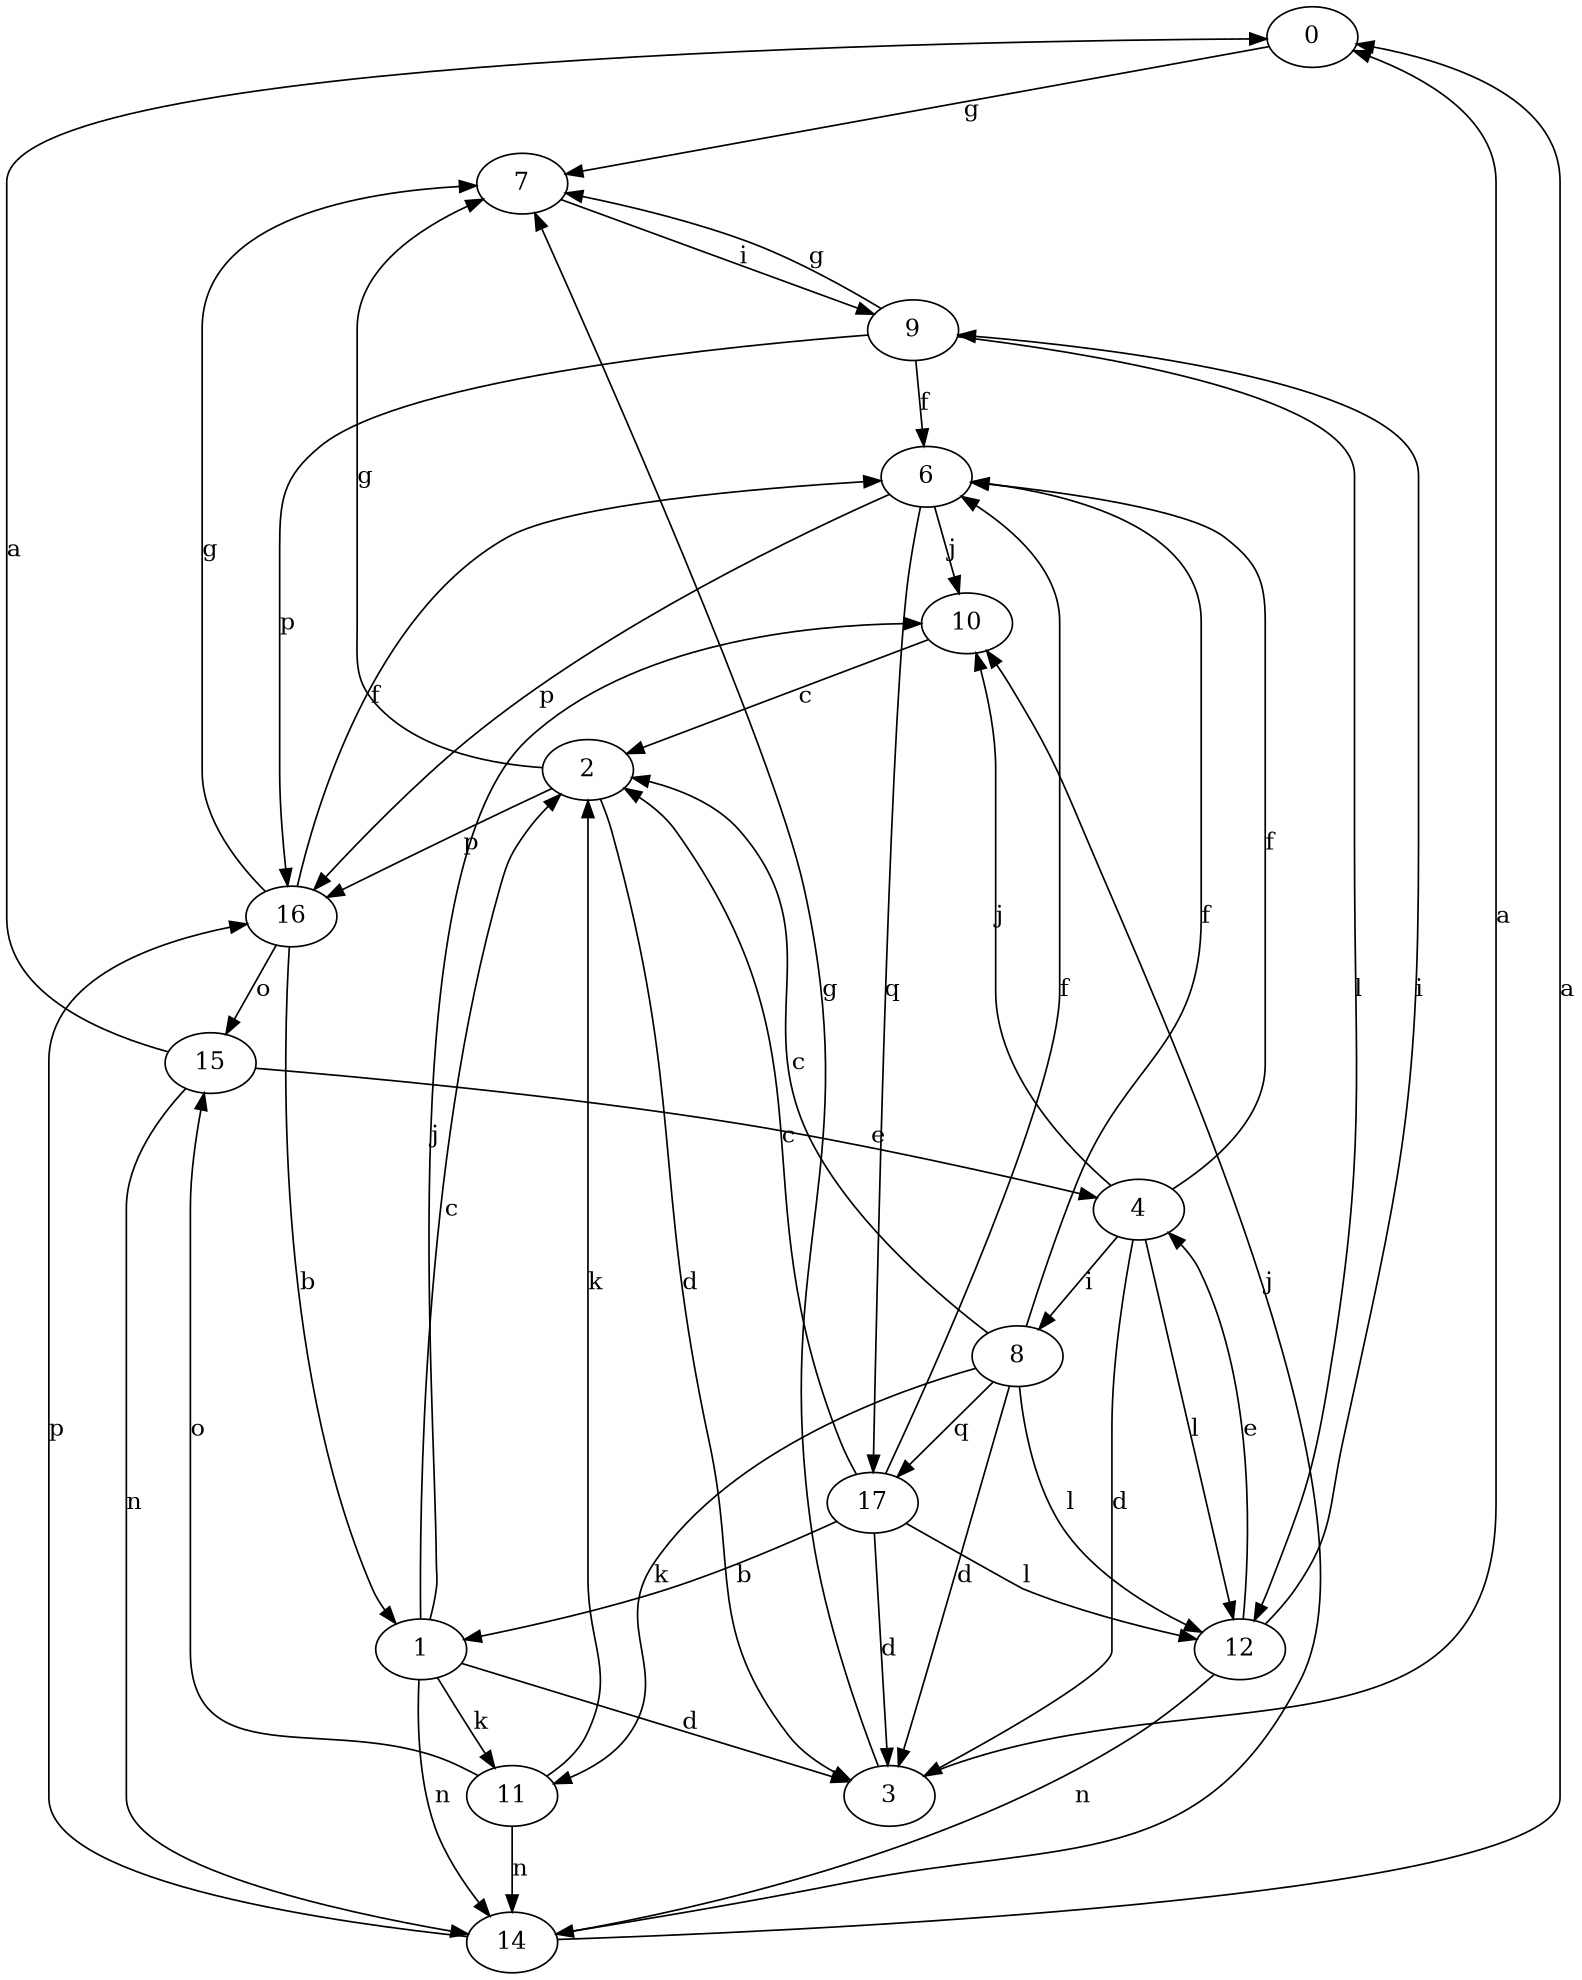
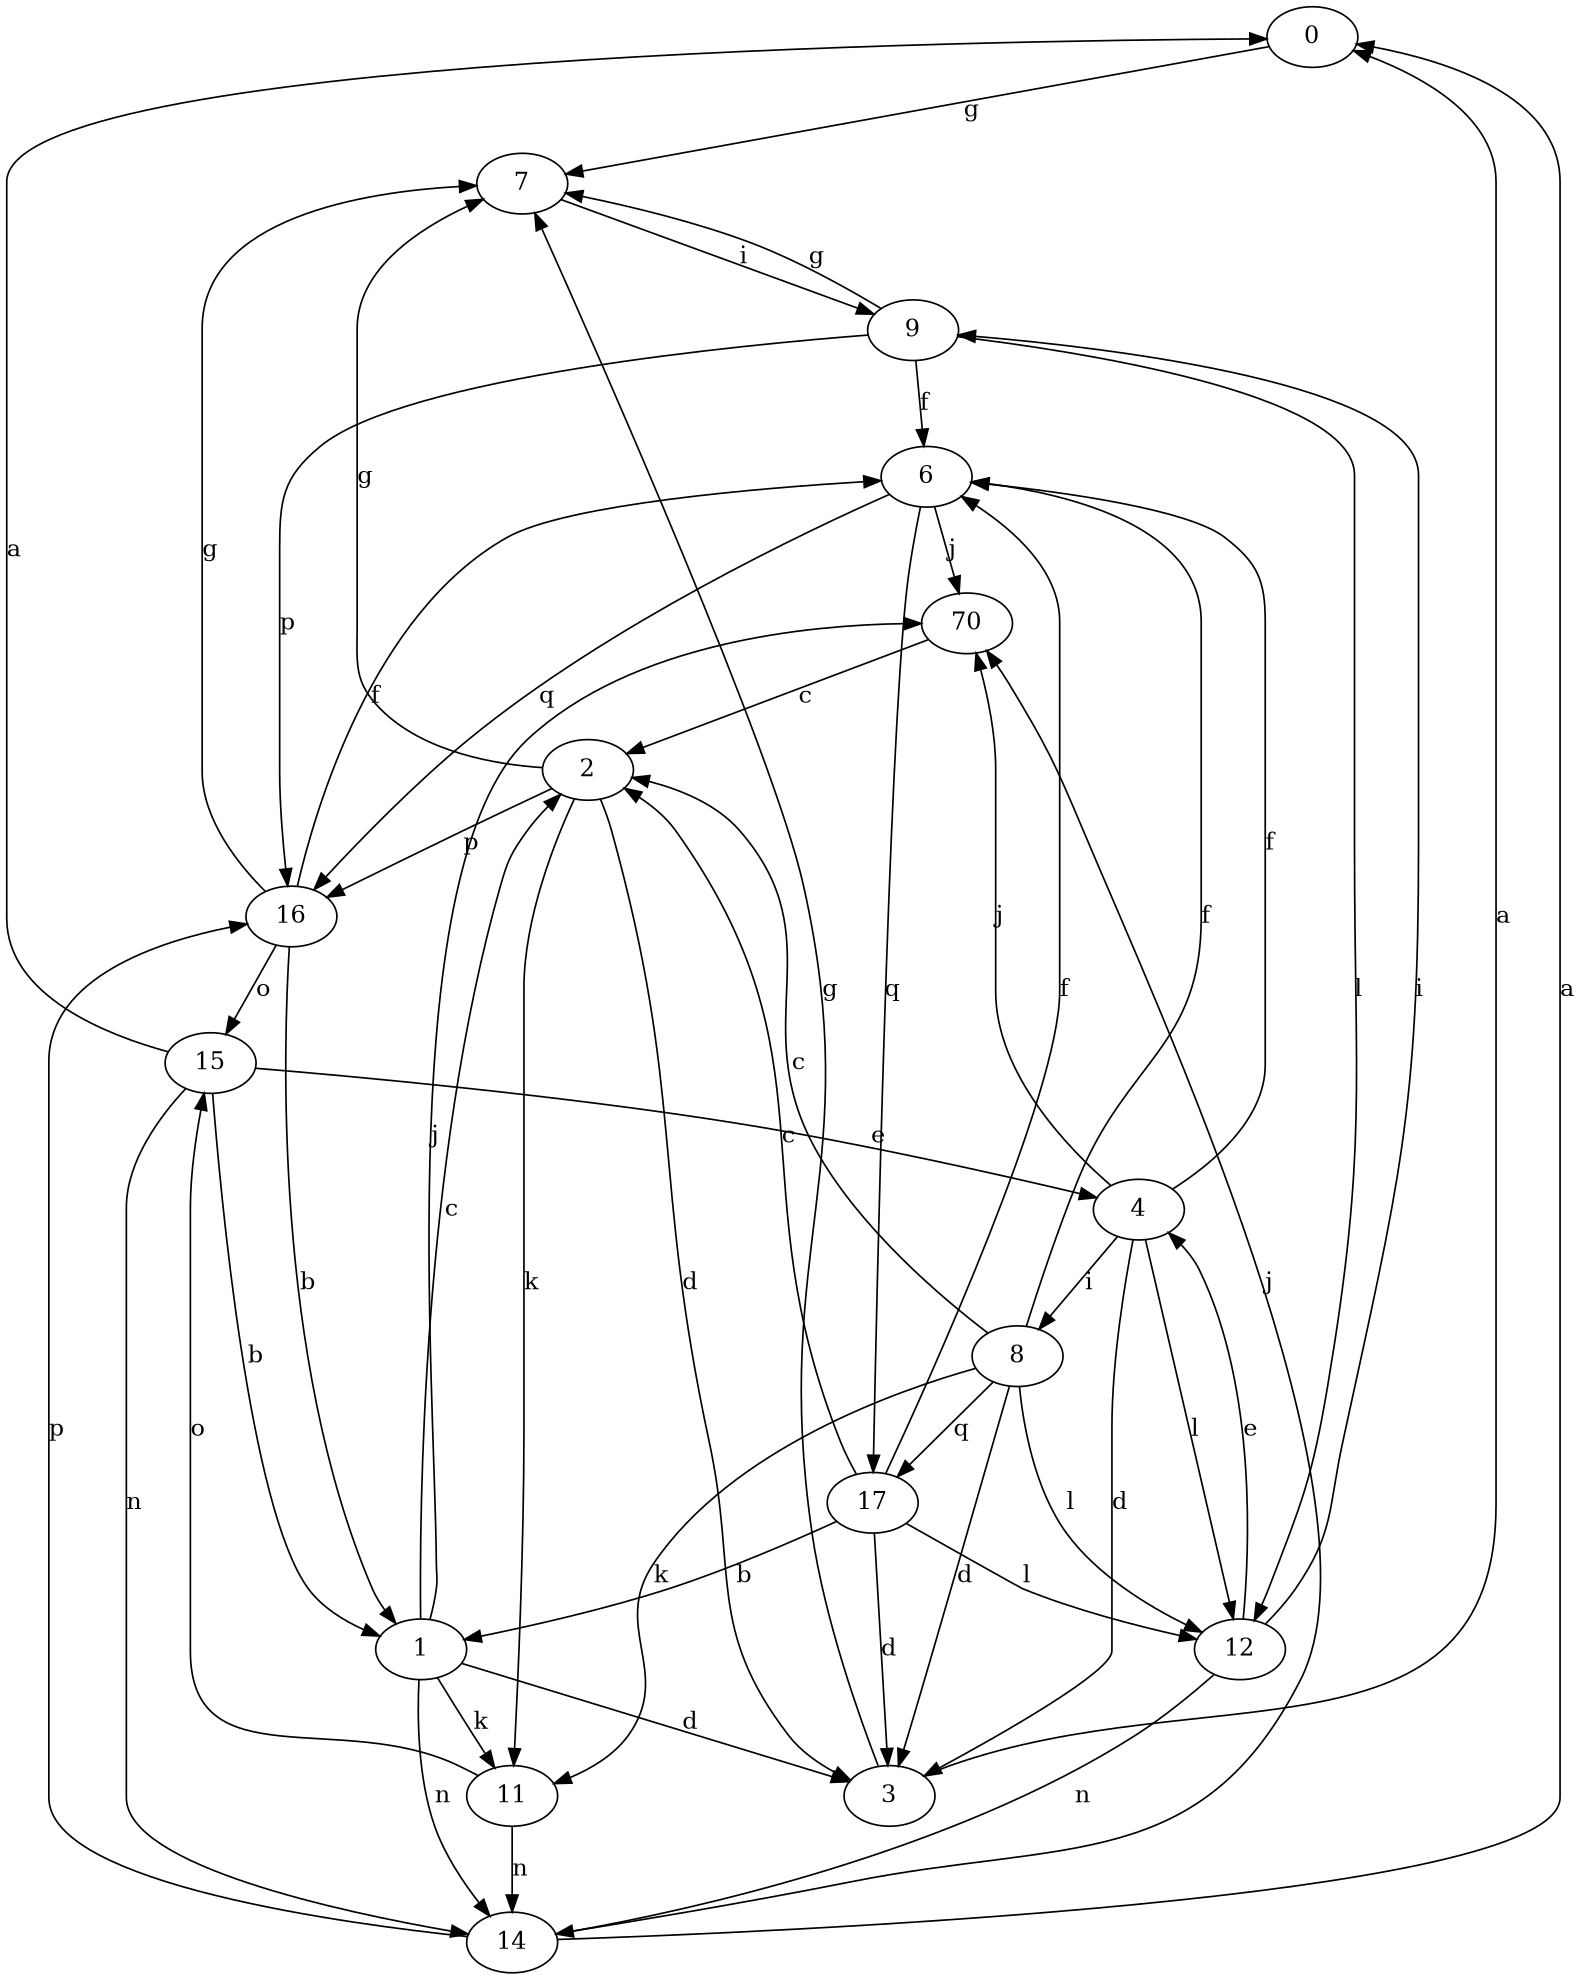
node "10": label "10" -> "70"
edge "6" -> "16": label "p" -> "q"
edge "11" -> "2": reversed
edge "15" -> "1": added, label "b"
